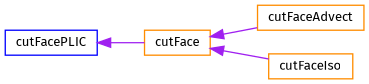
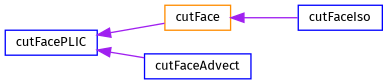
node "cutFaceAdvect": color darkorange -> blue
edge "cutFaceAdvect" -> "cutFace": now "cutFaceAdvect" -> "cutFacePLIC"
node "cutFaceIso": color darkorange -> blue
